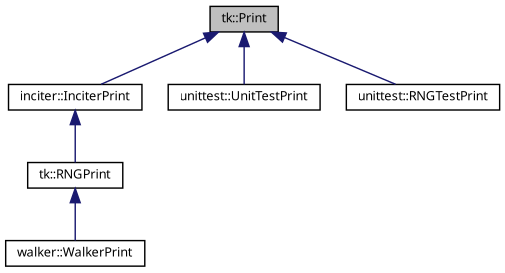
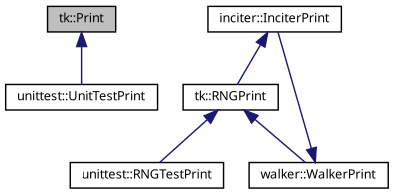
edge "inciter::InciterPrint" -> "tk::Print": now "inciter::InciterPrint" -> "walker::WalkerPrint"
edge "unittest::RNGTestPrint" -> "tk::Print": now "unittest::RNGTestPrint" -> "tk::RNGPrint"
